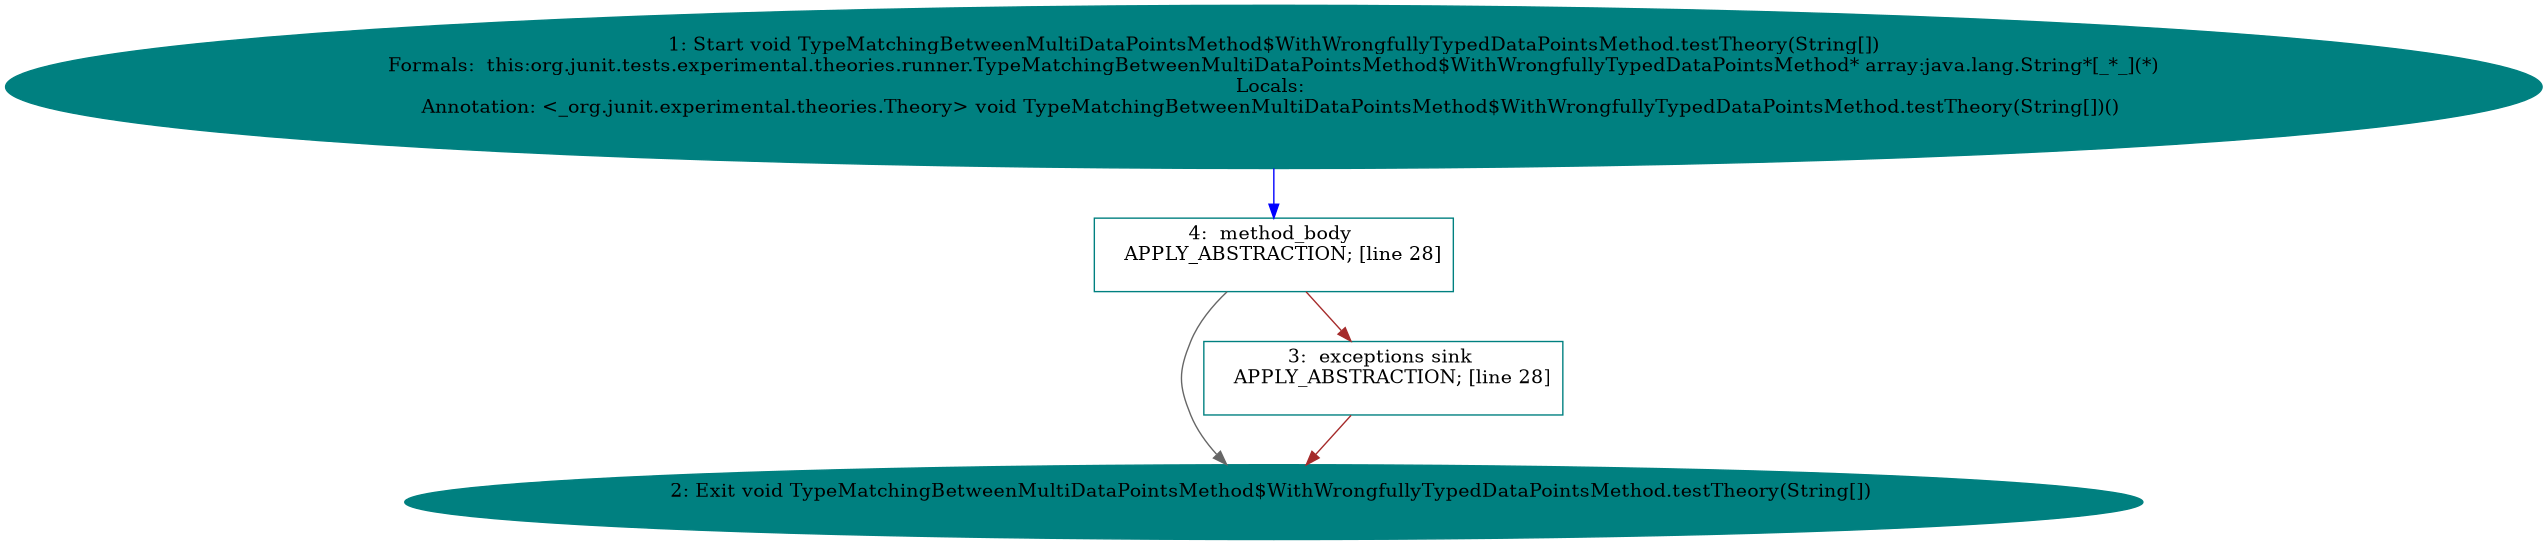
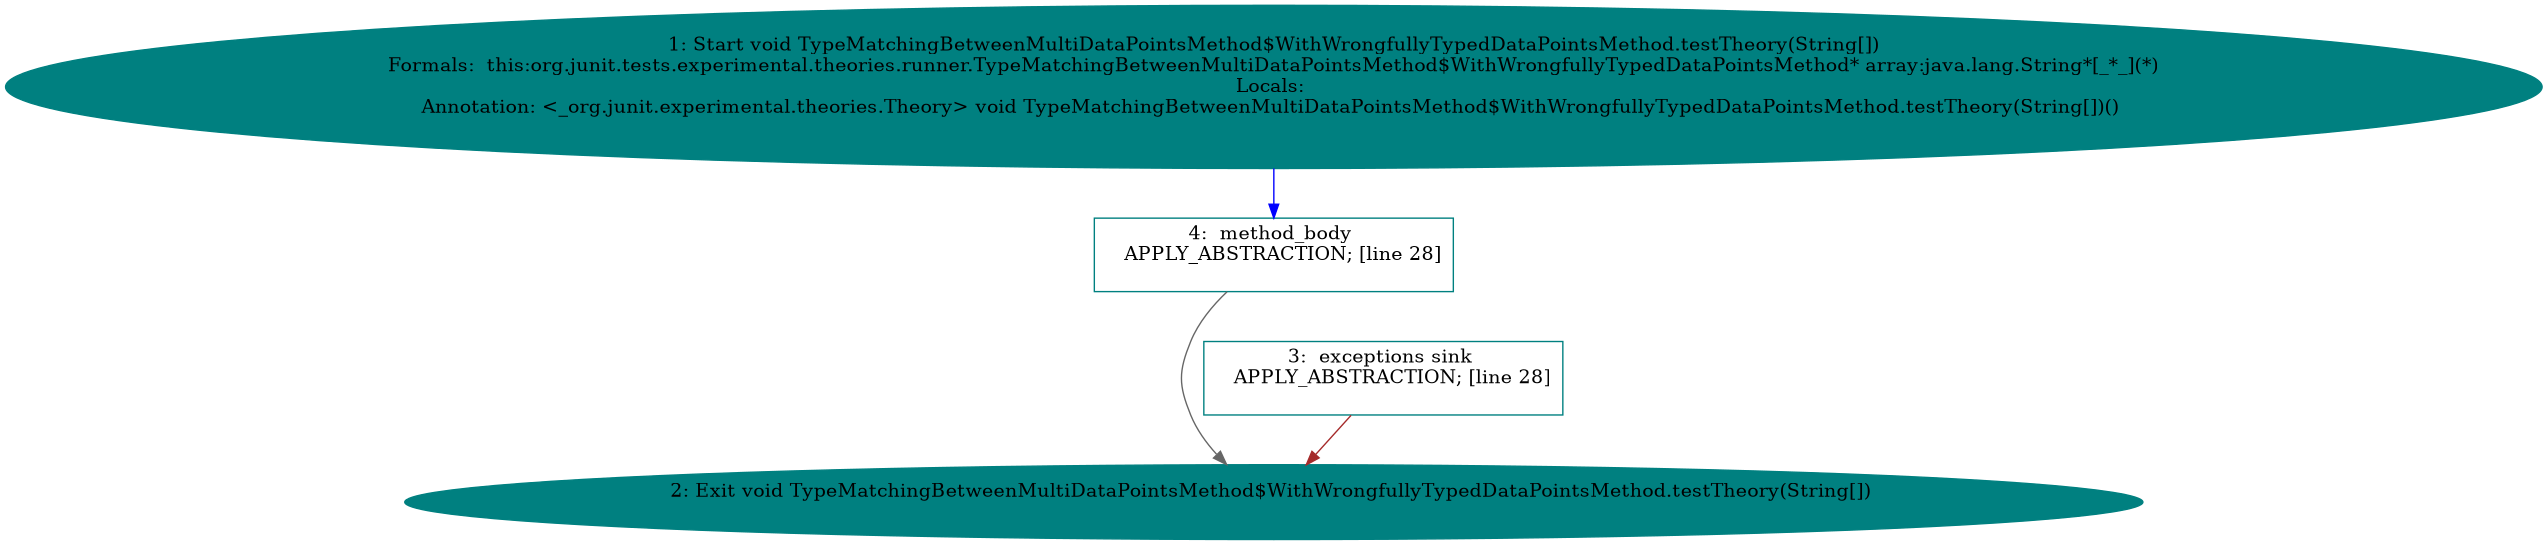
edge "4:  method_body APPLY_ABSTRACTION; [line 28]" -> "3:  exceptions sink APPLY_ABSTRACTION; [line 28]": removed
